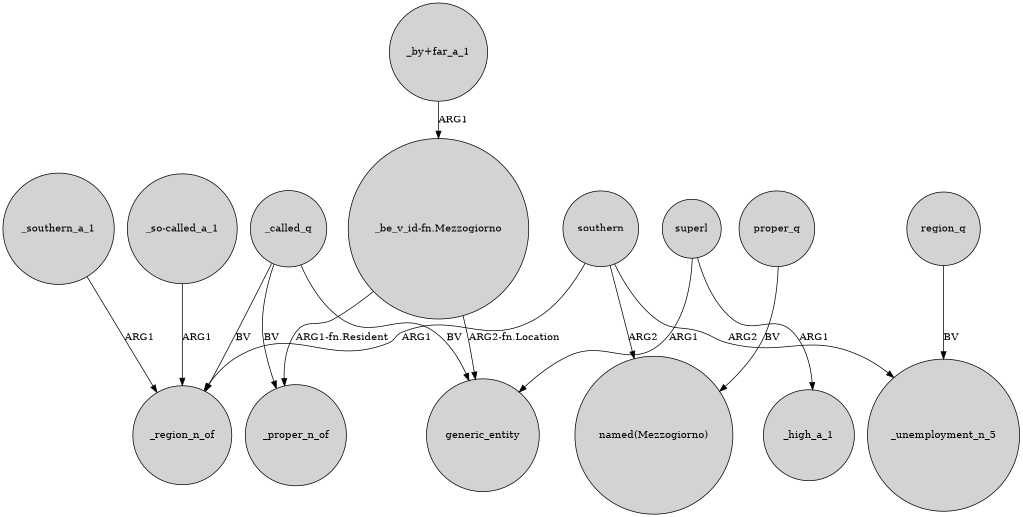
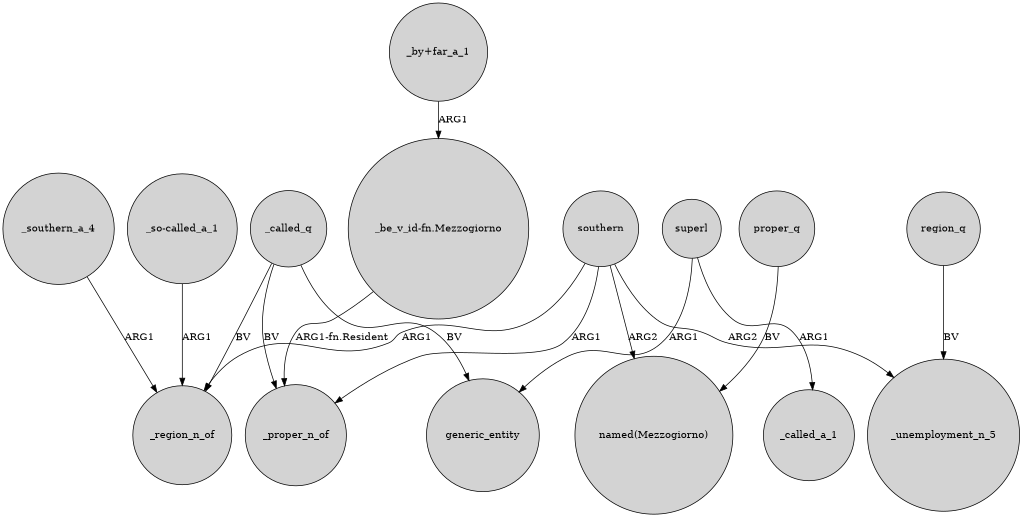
node "_southern_a_1": label "_southern_a_1" -> "_southern_a_4"
edge "_be_v_id-fn.Mezzogiorno" -> "generic_entity": removed, label "ARG2-fn.Location"
edge "southern" -> "_proper_n_of": added, label "ARG1"
node "_high_a_1": label "_high_a_1" -> "_called_a_1"
